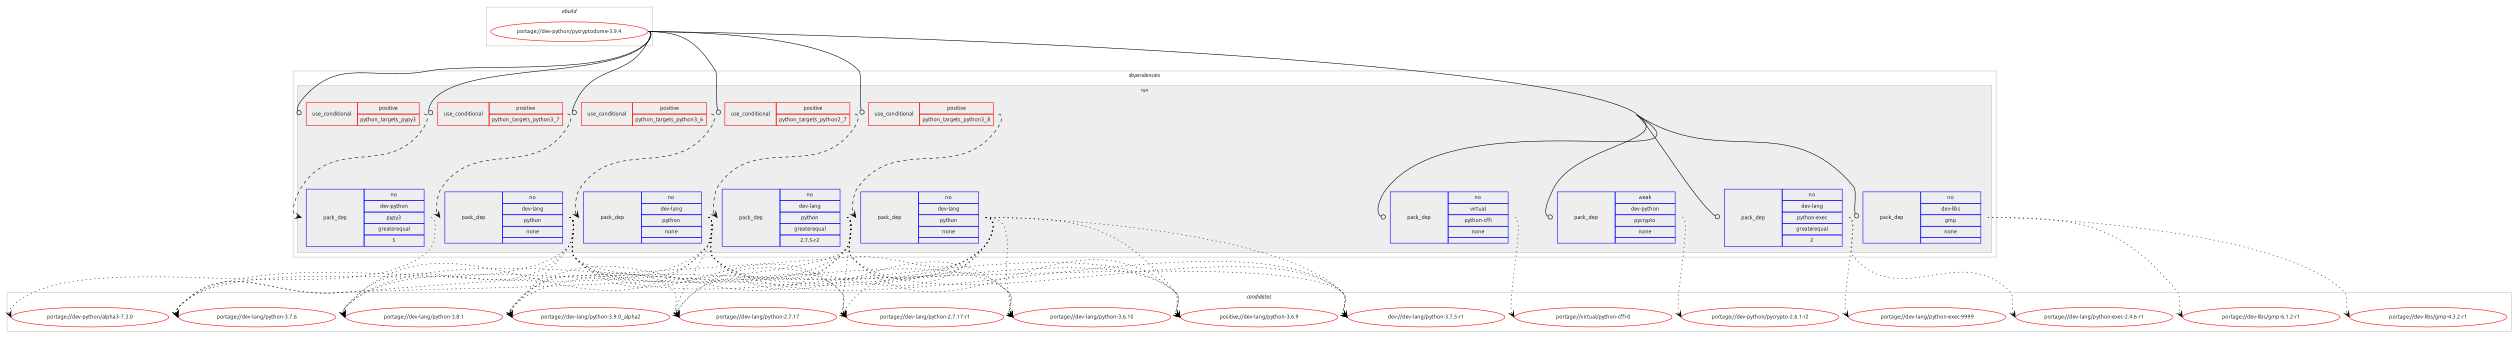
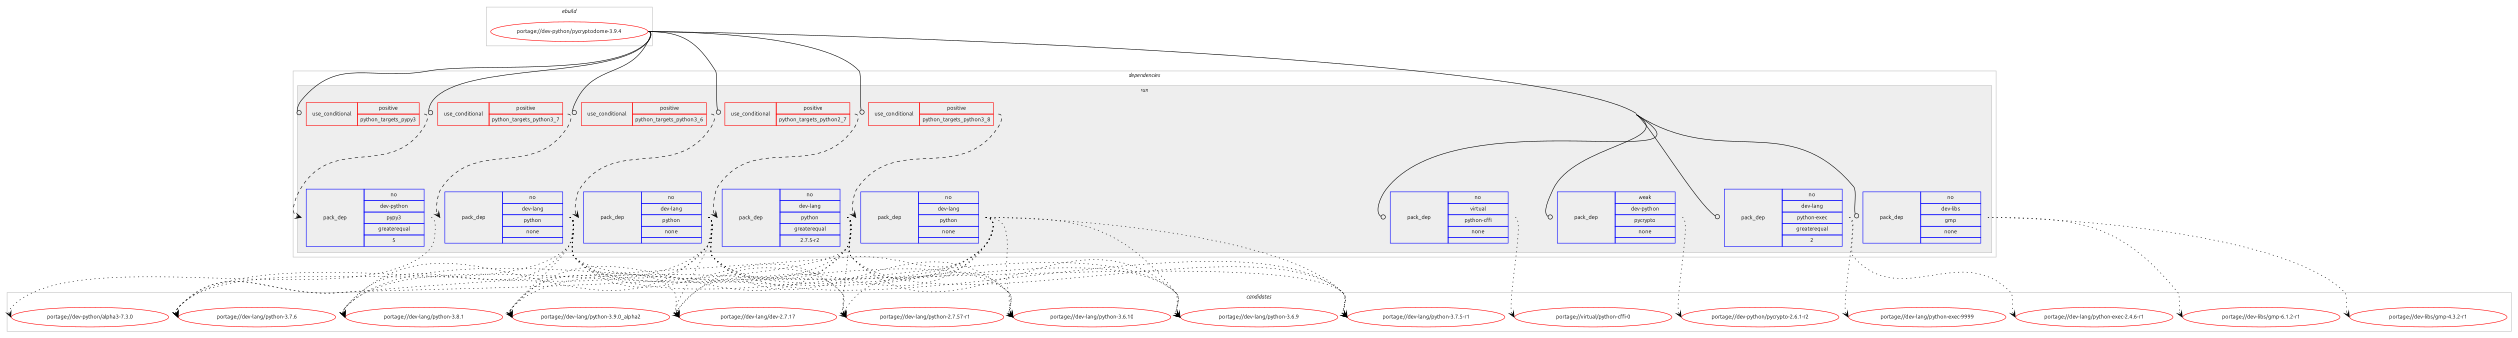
node "portage://dev-lang/python-2.7.17": label "portage://dev-lang/python-2.7.17" -> "portage://dev-lang/dev-2.7.17"
node "portage://dev-lang/python-2.7.17-r1": label "portage://dev-lang/python-2.7.17-r1" -> "portage://dev-lang/python-2.7.57-r1"
node "positive://dev-lang/python-3.6.9": label "positive://dev-lang/python-3.6.9" -> "portage://dev-lang/python-3.6.9"
node "dev://dev-lang/python-3.7.5-r1": label "dev://dev-lang/python-3.7.5-r1" -> "portage://dev-lang/python-3.7.5-r1"
